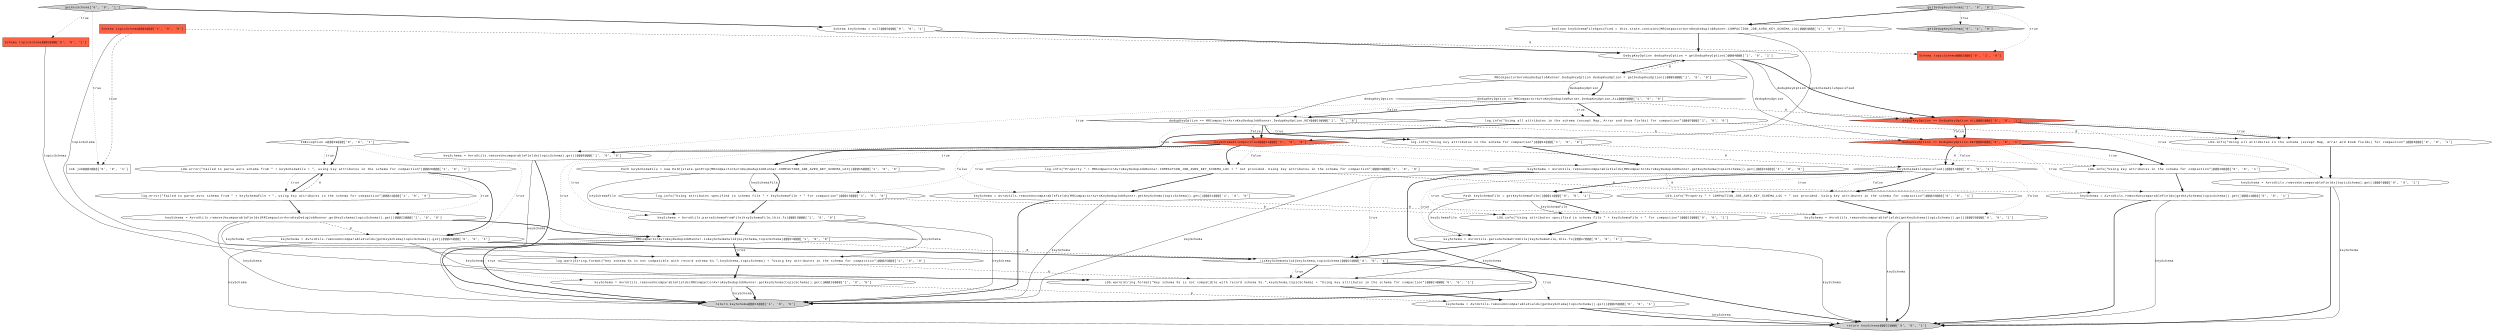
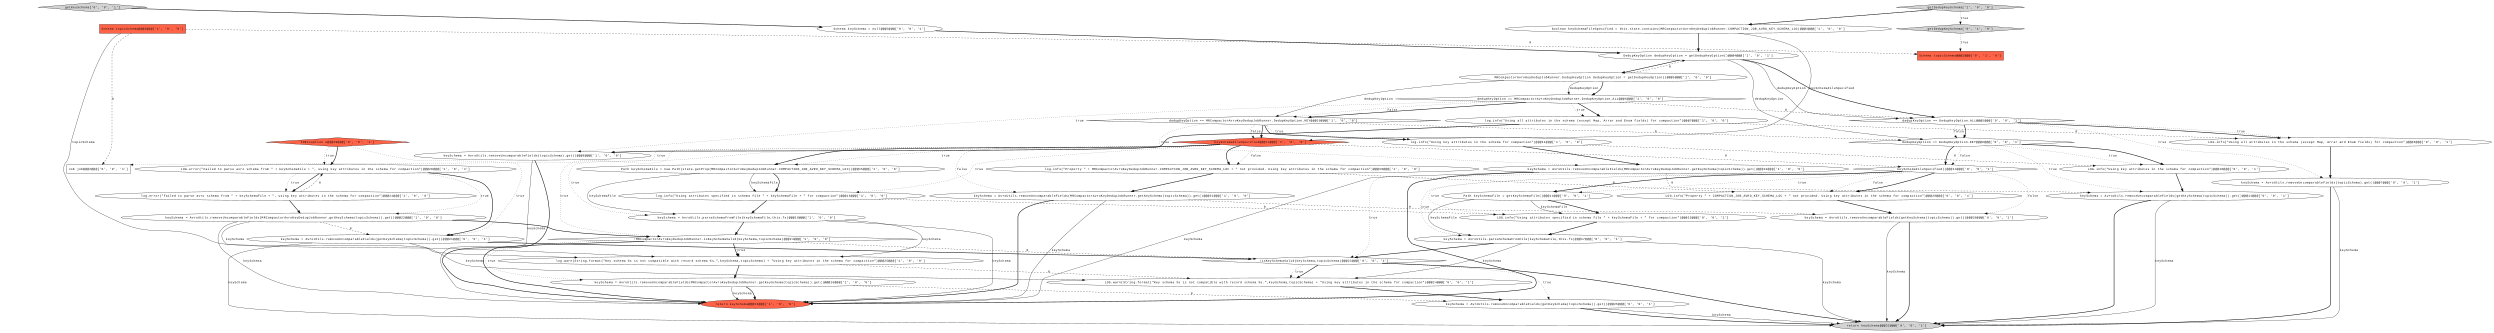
edge "getDedupKeySchema['1', '0', '0']" -> "Schema topicSchema@@@2@@@['0', '1', '0']": now "getDedupKeySchema['0', '1', '0']" -> "Schema topicSchema@@@2@@@['0', '1', '0']"
node "Schema topicSchema@@@2@@@['0', '0', '1']": removed
edge "getKeySchema['0', '0', '1']" -> "Job job@@@2@@@['0', '0', '1']": now "keySchemaFileSpecified@@@14@@@['1', '0', '0']" -> "Job job@@@2@@@['0', '0', '1']"
edge "Schema topicSchema@@@2@@@['1', '0', '0']" -> "Job job@@@2@@@['0', '0', '1']": label "true" -> "0"
node "dedupKeyOption == DedupKeyOption.ALL@@@5@@@['0', '0', '1']": fillcolor tomato -> white
node "IOException e@@@19@@@['0', '0', '1']": fillcolor white -> tomato
node "dedupKeyOption == DedupKeyOption.KEY@@@9@@@['0', '0', '1']": fillcolor tomato -> white
node "return keySchema@@@33@@@['1', '0', '0']": fillcolor lightgray -> tomato
